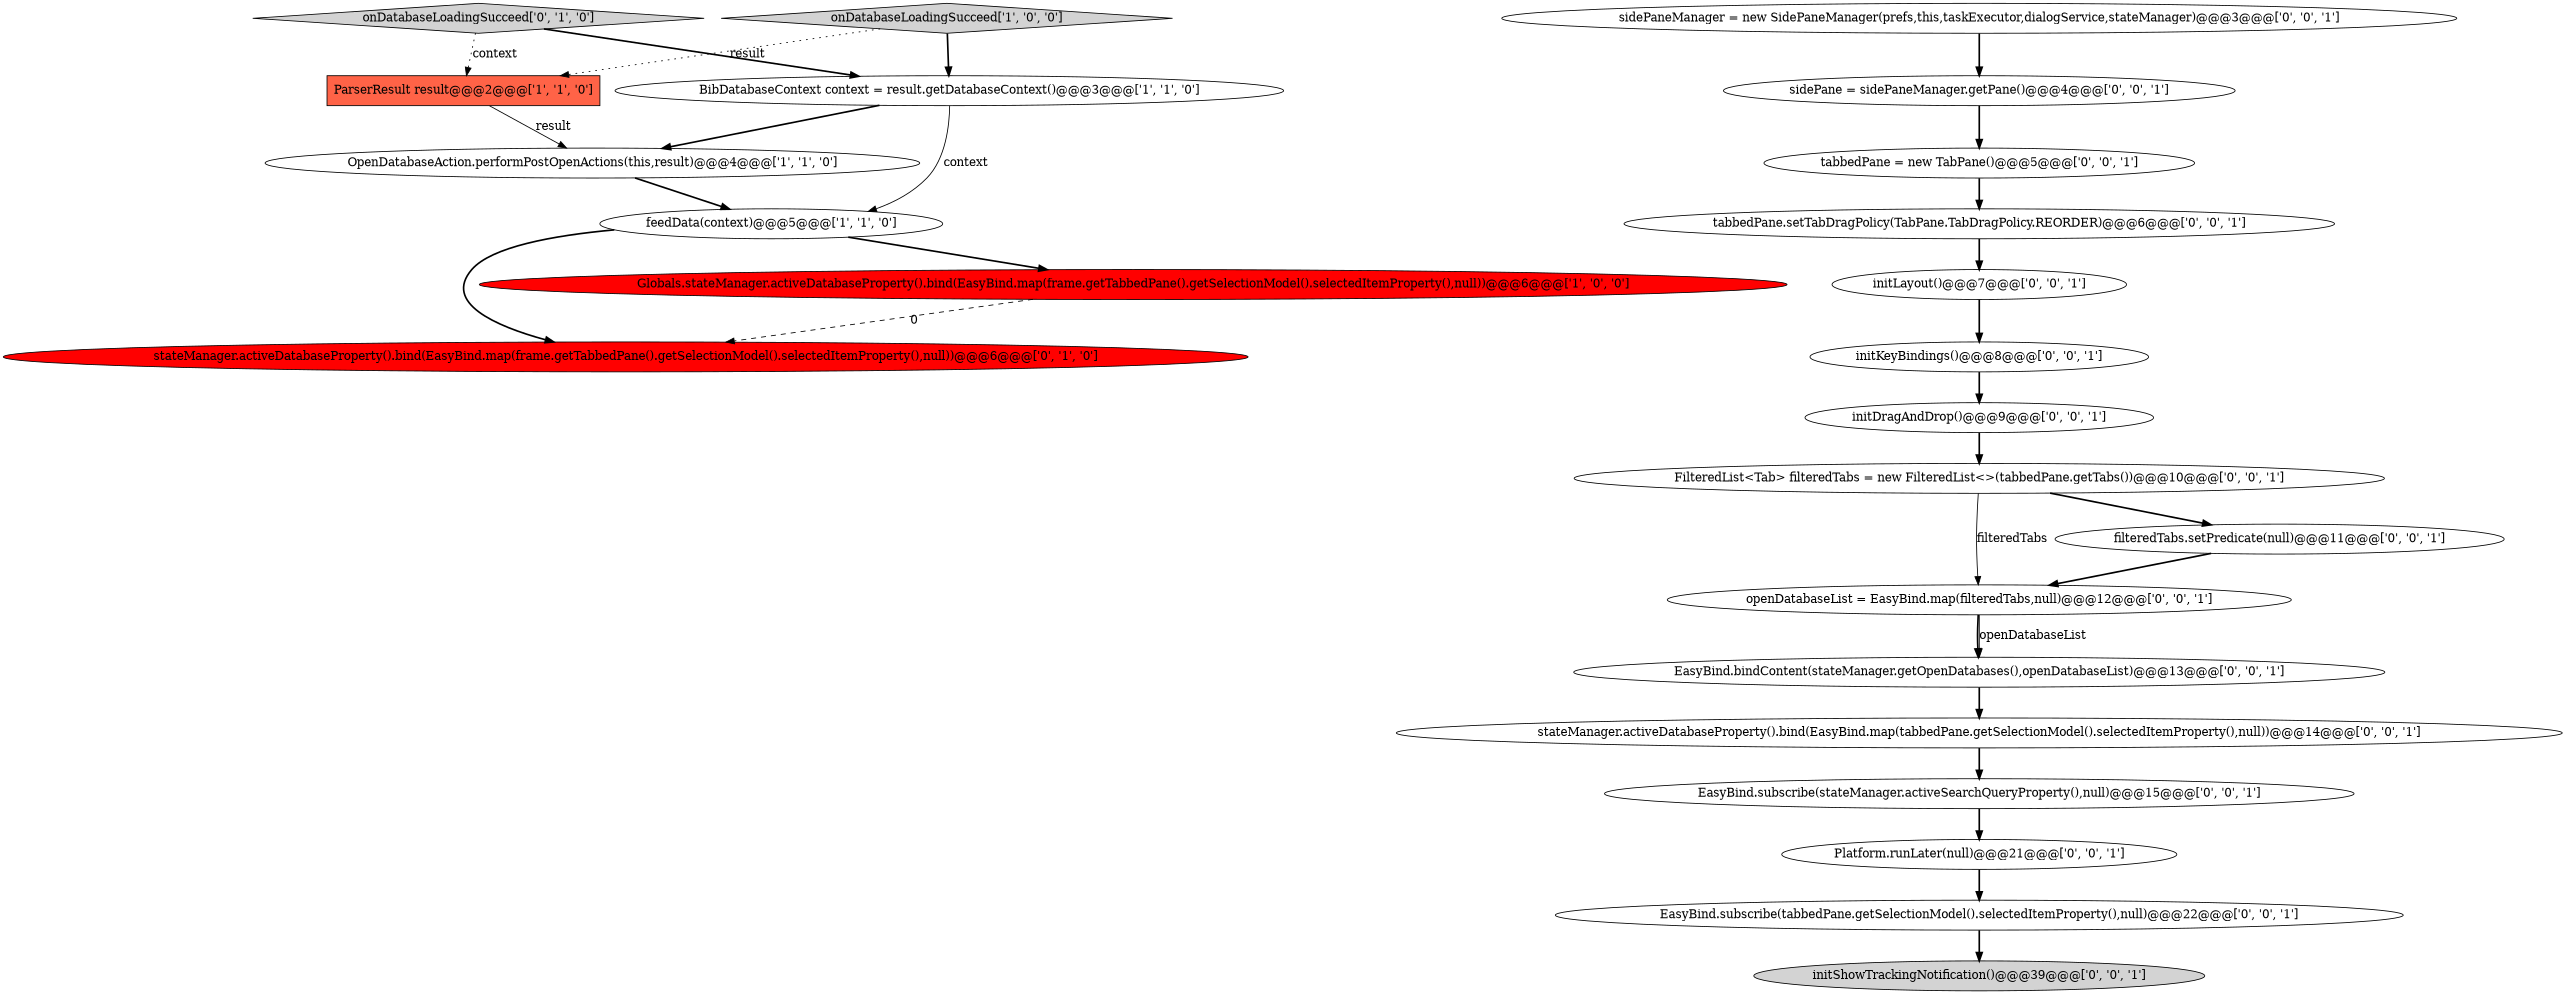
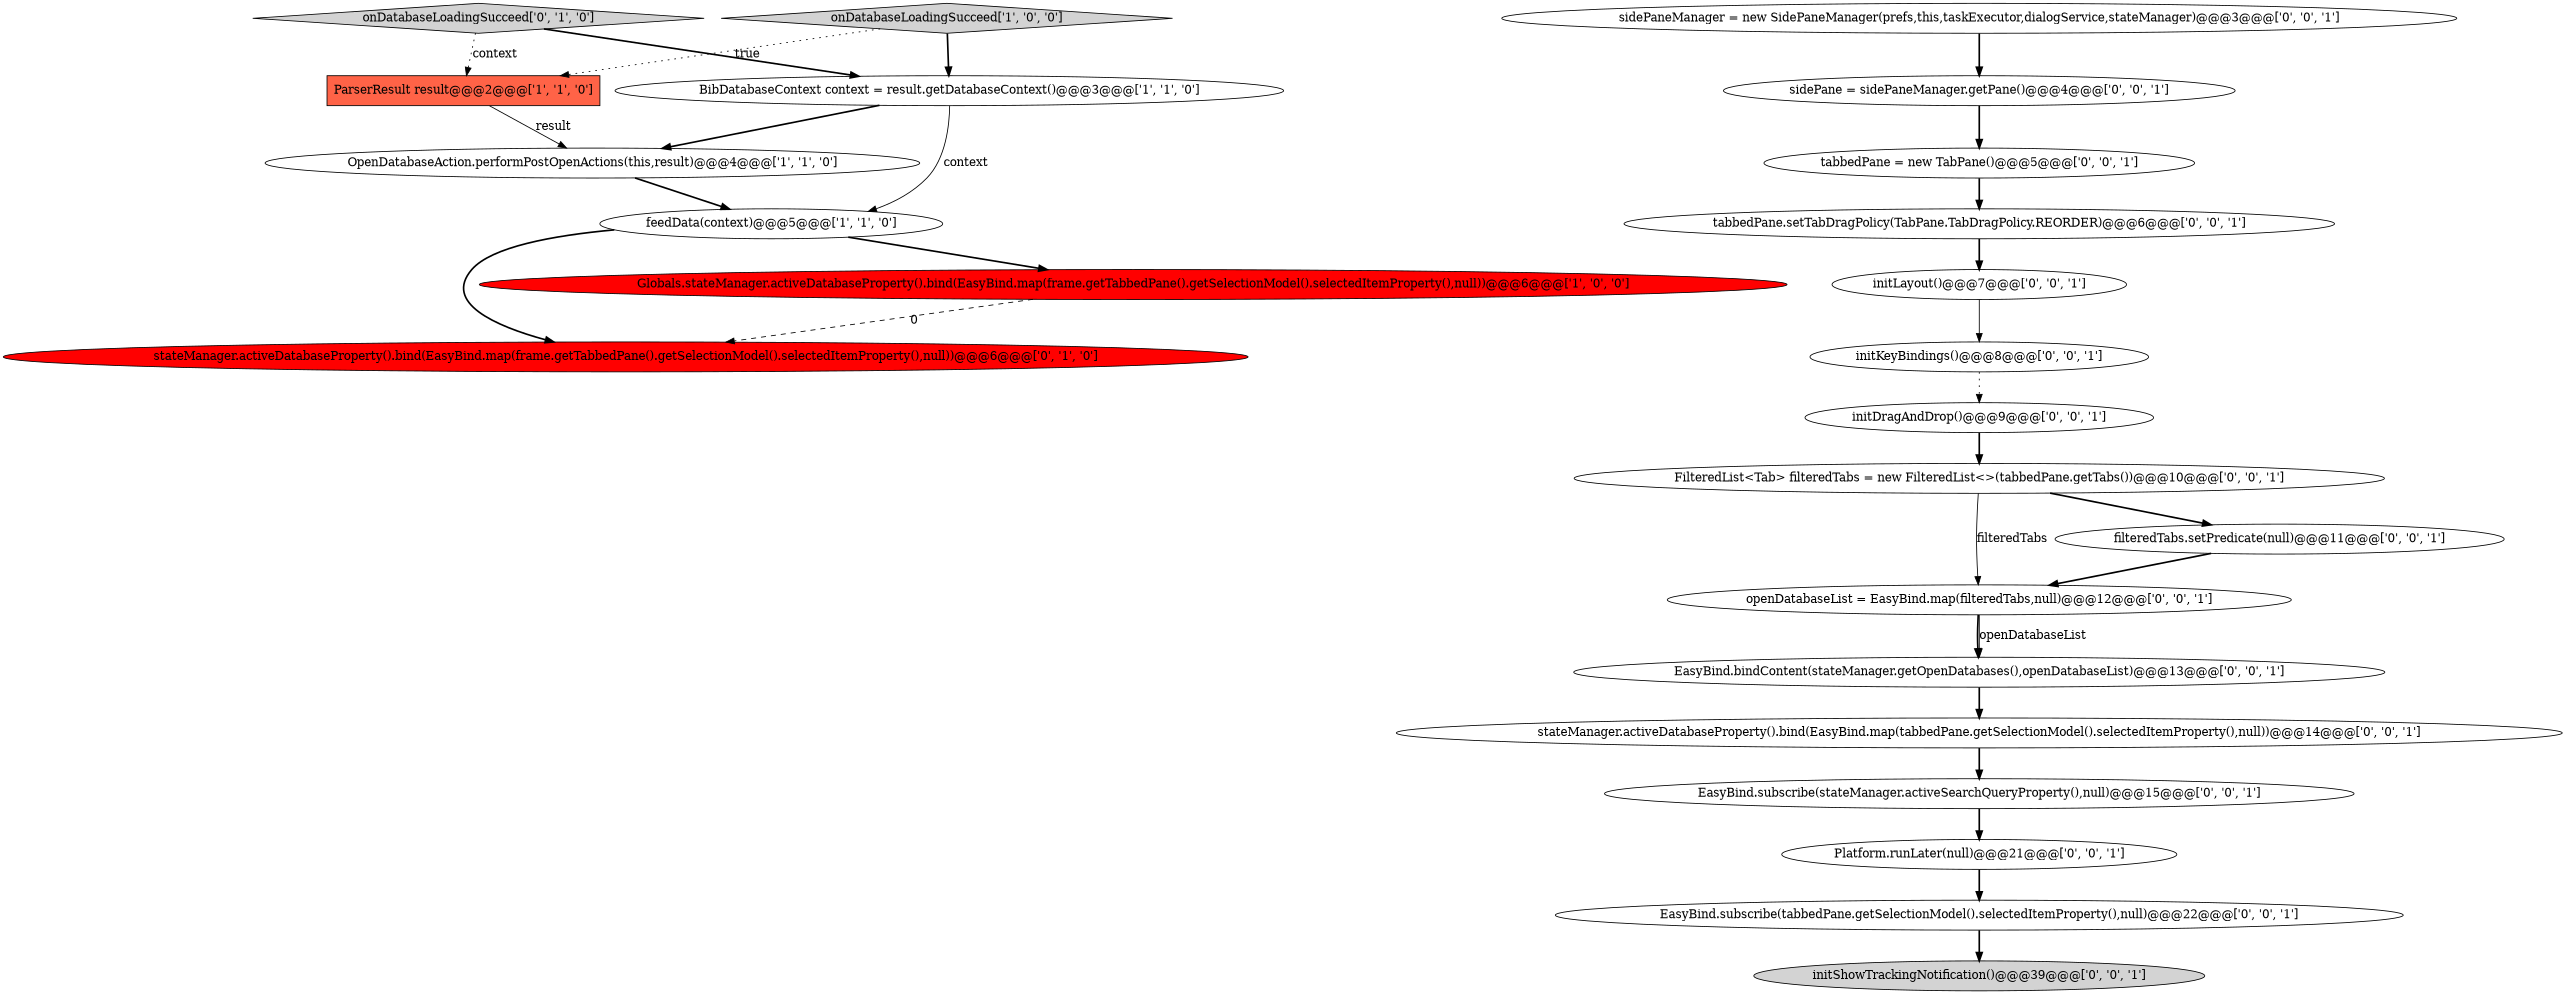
edge "onDatabaseLoadingSucceed['1', '0', '0']" -> "ParserResult result@@@2@@@['1', '1', '0']": label "result" -> "true"
edge "initLayout()@@@7@@@['0', '0', '1']" -> "initKeyBindings()@@@8@@@['0', '0', '1']": style bold -> solid
edge "initKeyBindings()@@@8@@@['0', '0', '1']" -> "initDragAndDrop()@@@9@@@['0', '0', '1']": style bold -> dotted
